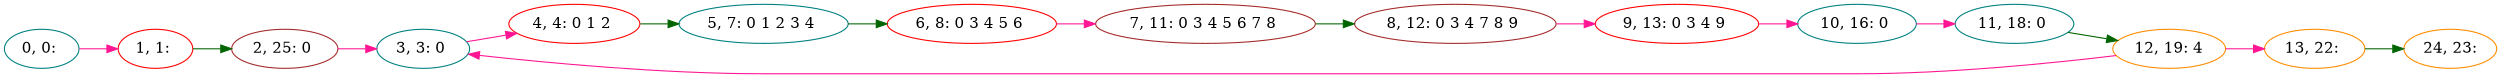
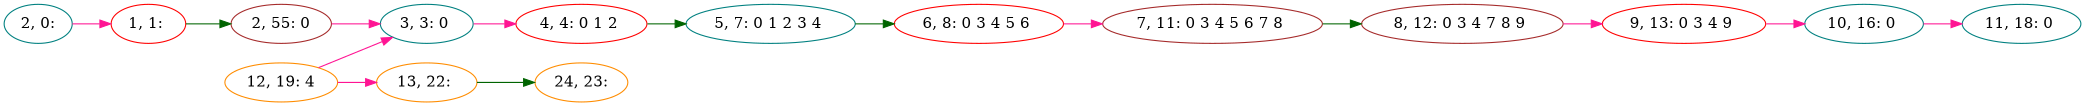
edge "11, 18: 0" -> "12, 19: 4": removed
node "0, 0:": label "0, 0:" -> "2, 0:"
node "2, 25: 0": label "2, 25: 0" -> "2, 55: 0"
